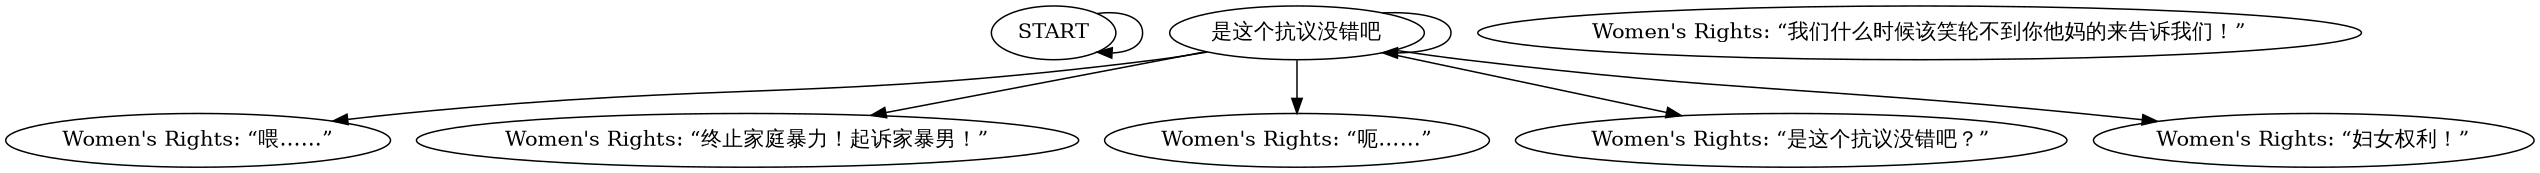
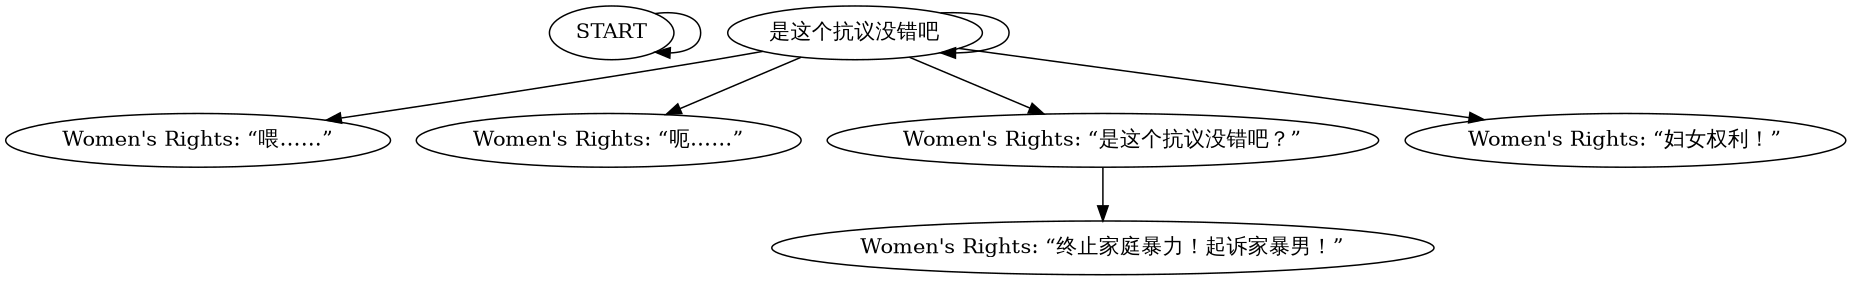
node "Women's Rights: “我们什么时候该笑轮不到你他妈的来告诉我们！”": removed
edge "是这个抗议没错吧" -> "Women's Rights: “终止家庭暴力！起诉家暴男！”": now "Women's Rights: “是这个抗议没错吧？”" -> "Women's Rights: “终止家庭暴力！起诉家暴男！”"
